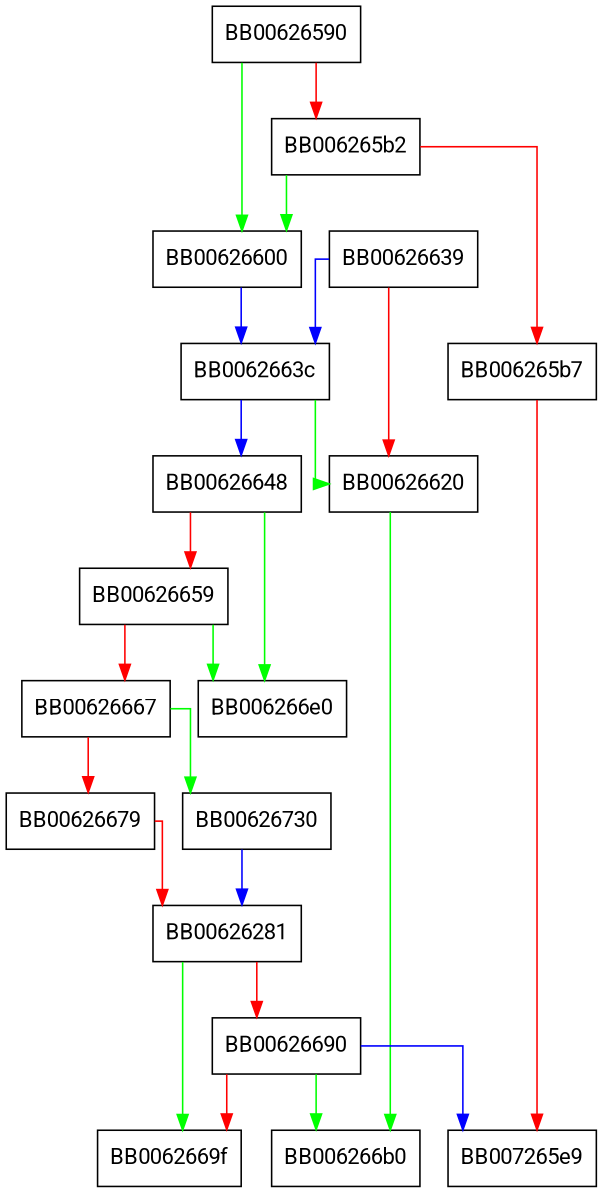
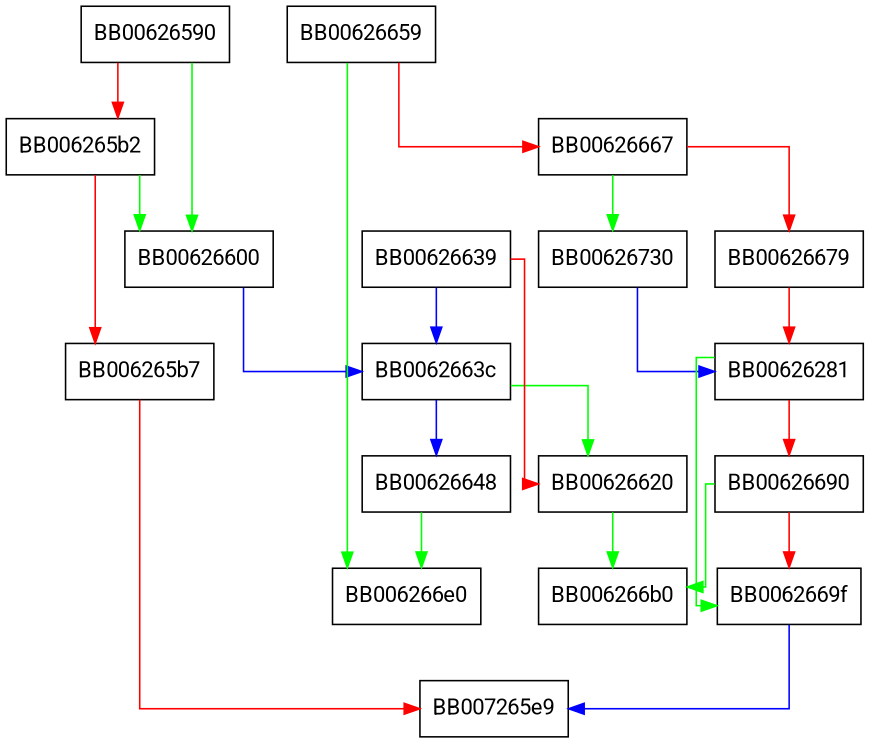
edge "BB00626648" -> "BB00626659": removed
edge "BB00626690" -> "BB007265e9": now "BB0062669f" -> "BB007265e9"
